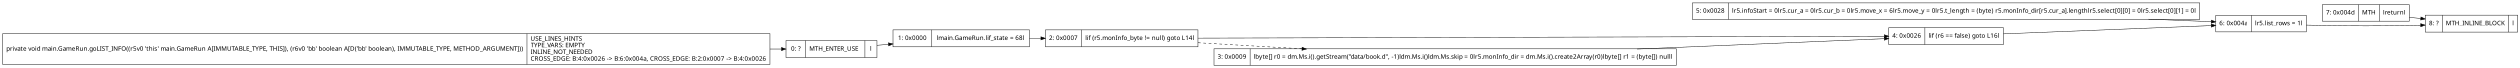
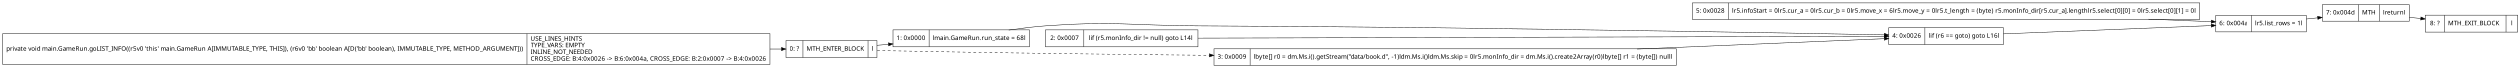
node "8: ?": text "MTH_INLINE_BLOCK" -> "MTH_EXIT_BLOCK"
edge "6: 0x004a" -> "8: ?": now "6: 0x004a" -> "7: 0x004d"
node "4: 0x0026": text "lif (r6 == false) goto L16l" -> "lif (r6 == goto) goto L16l"
node "1: 0x0000": text "lmain.GameRun.lif_state = 68l" -> "lmain.GameRun.run_state = 68l"
edge "1: 0x0000" -> "2: 0x0007": now "1: 0x0000" -> "4: 0x0026"
node "2: 0x0007": text "lif (r5.monInfo_byte != null) goto L14l" -> "lif (r5.monInfo_dir != null) goto L14l"
edge "2: 0x0007" -> "3: 0x0009": now "0: ?" -> "3: 0x0009"
node "0: ?": text "MTH_ENTER_USE" -> "MTH_ENTER_BLOCK"
